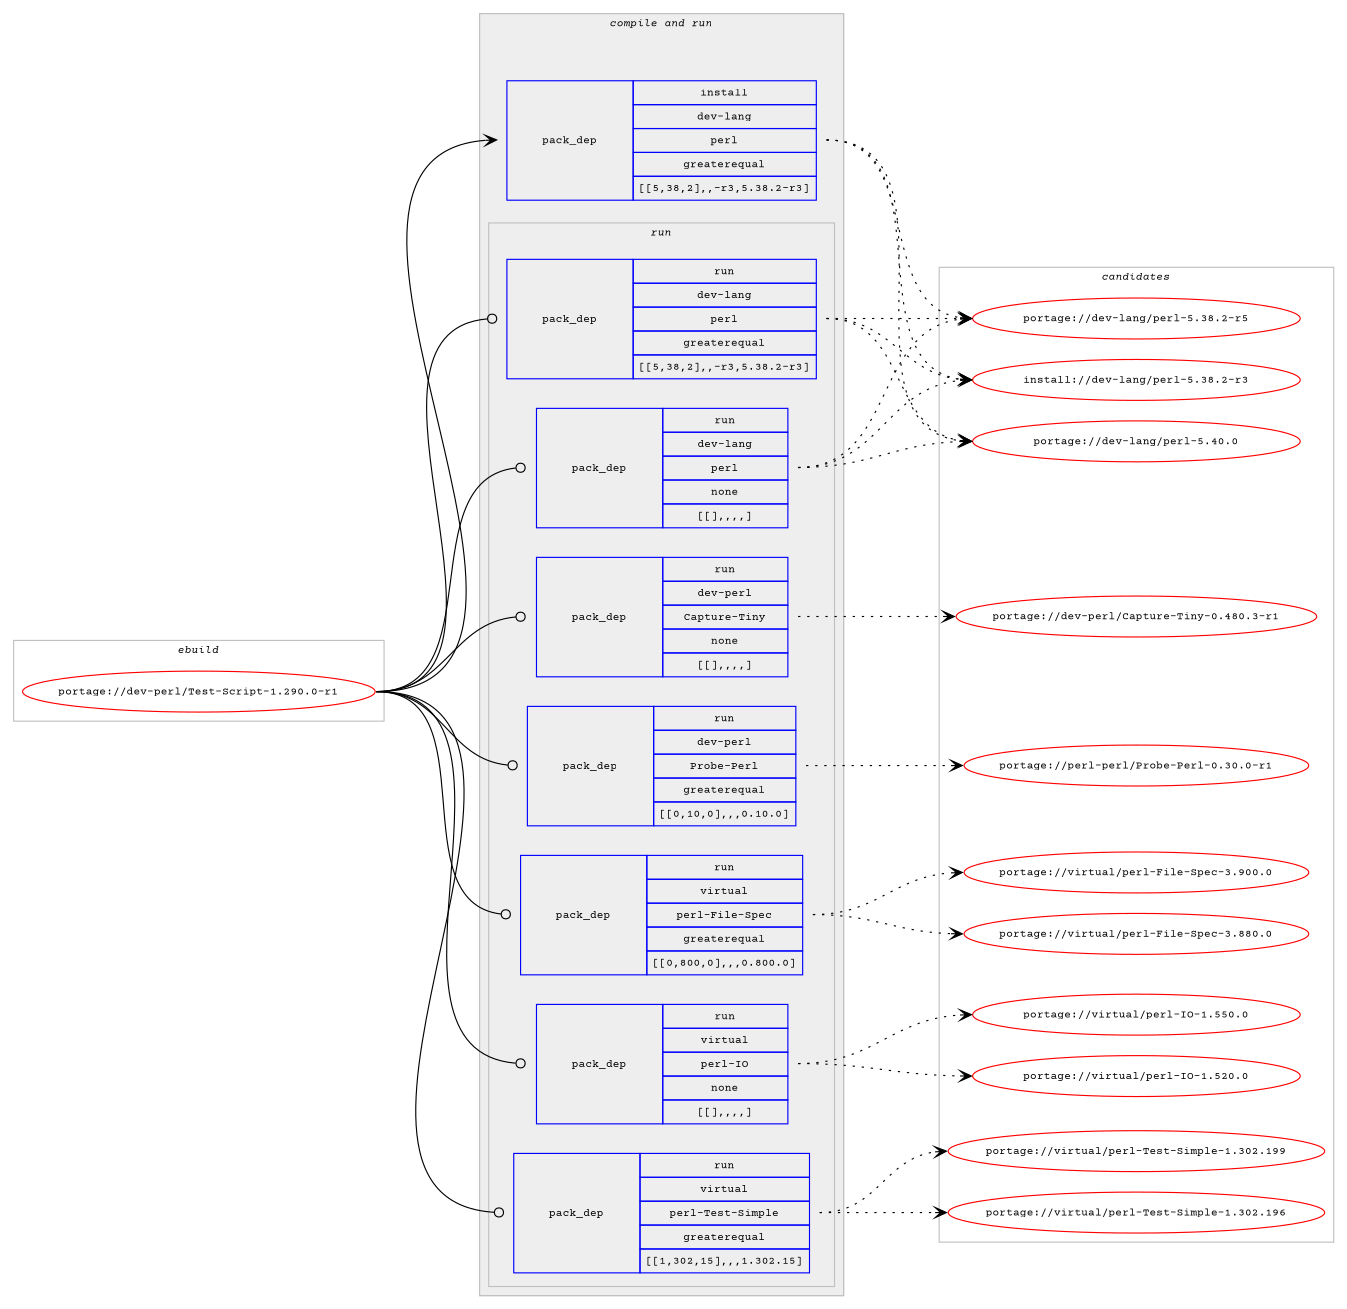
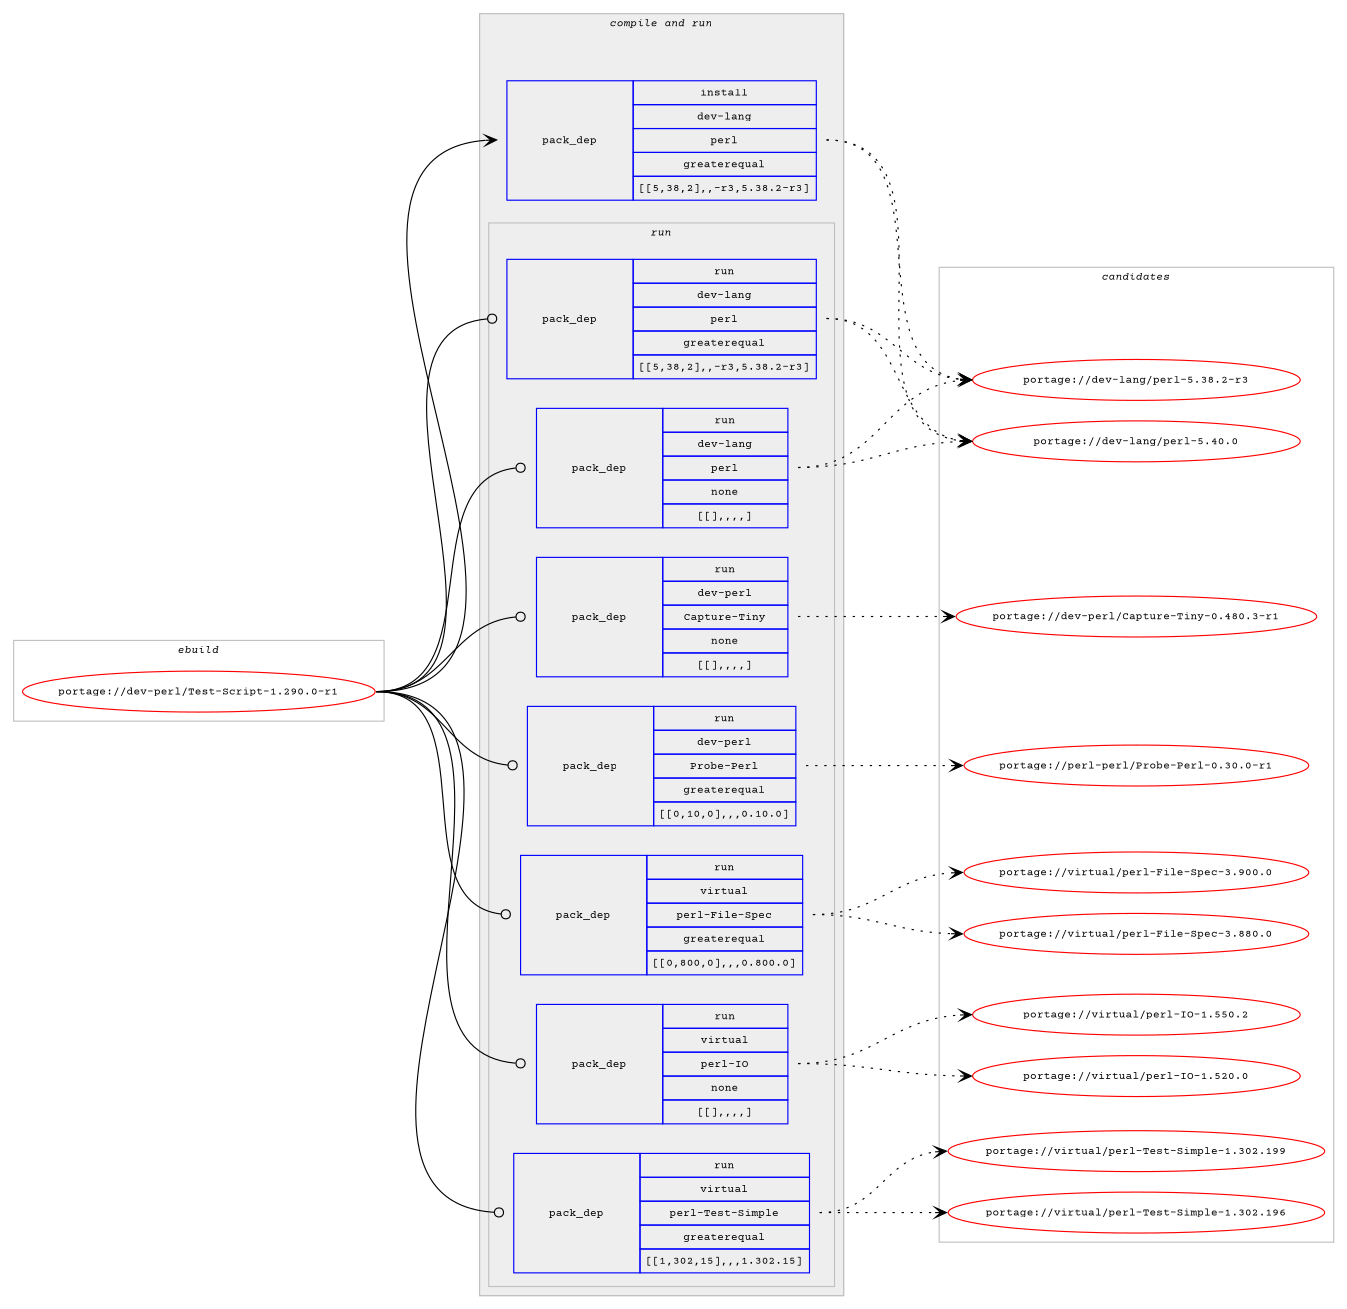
node "portage://dev-lang/perl-5.38.2-r5": removed
node "install://dev-lang/perl-5.38.2-r3": label "install://dev-lang/perl-5.38.2-r3" -> "portage://dev-lang/perl-5.38.2-r3"
node "portage://virtual/perl-IO-1.550.0": label "portage://virtual/perl-IO-1.550.0" -> "portage://virtual/perl-IO-1.550.2"
